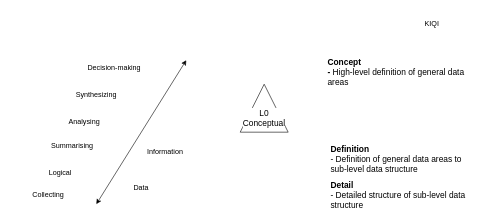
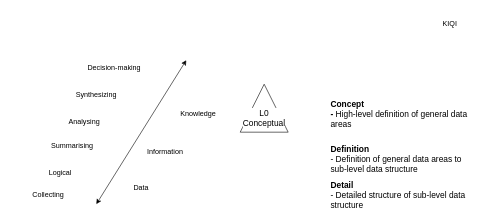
node "KIQI": moved (432, 24) -> (450, 24)
node "Concept - High-level definition of general data areas": moved (399, 72) -> (402, 114)
node "Knowledge": added
